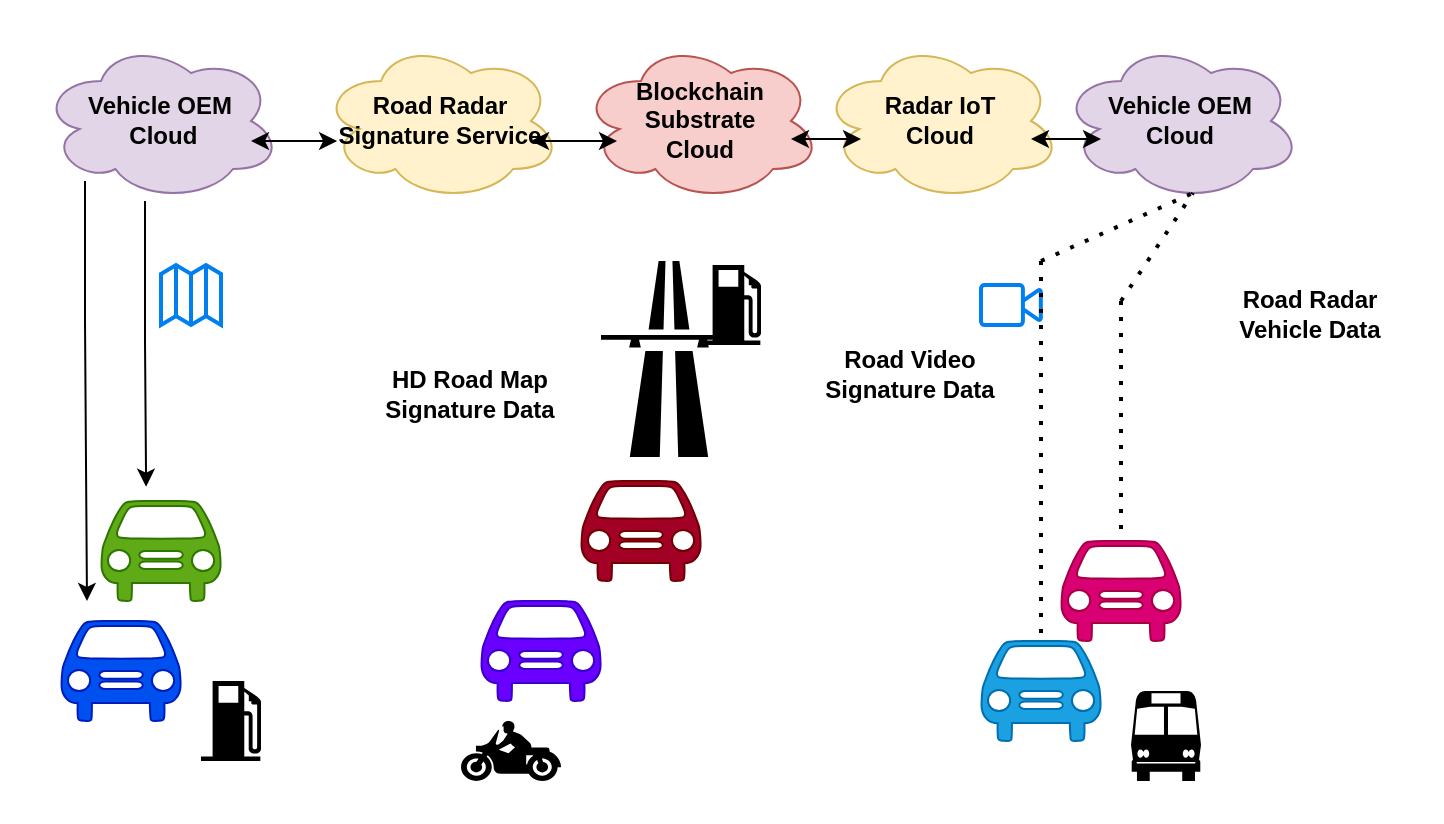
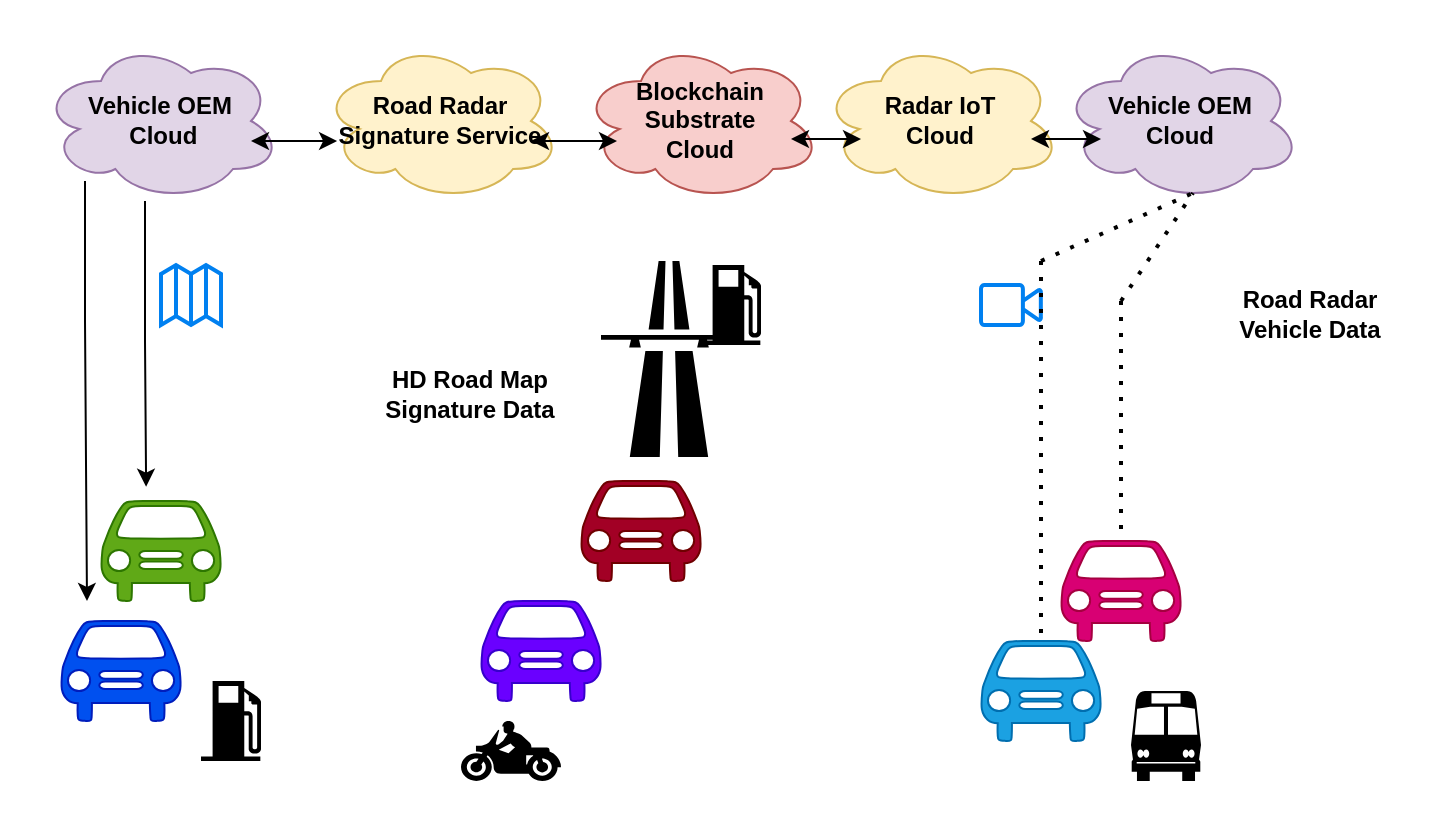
node "Road Video Signature Data": removed
